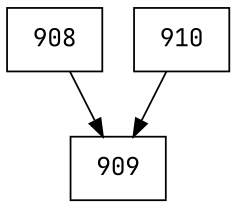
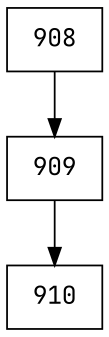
edge "910" -> "909": reversed
